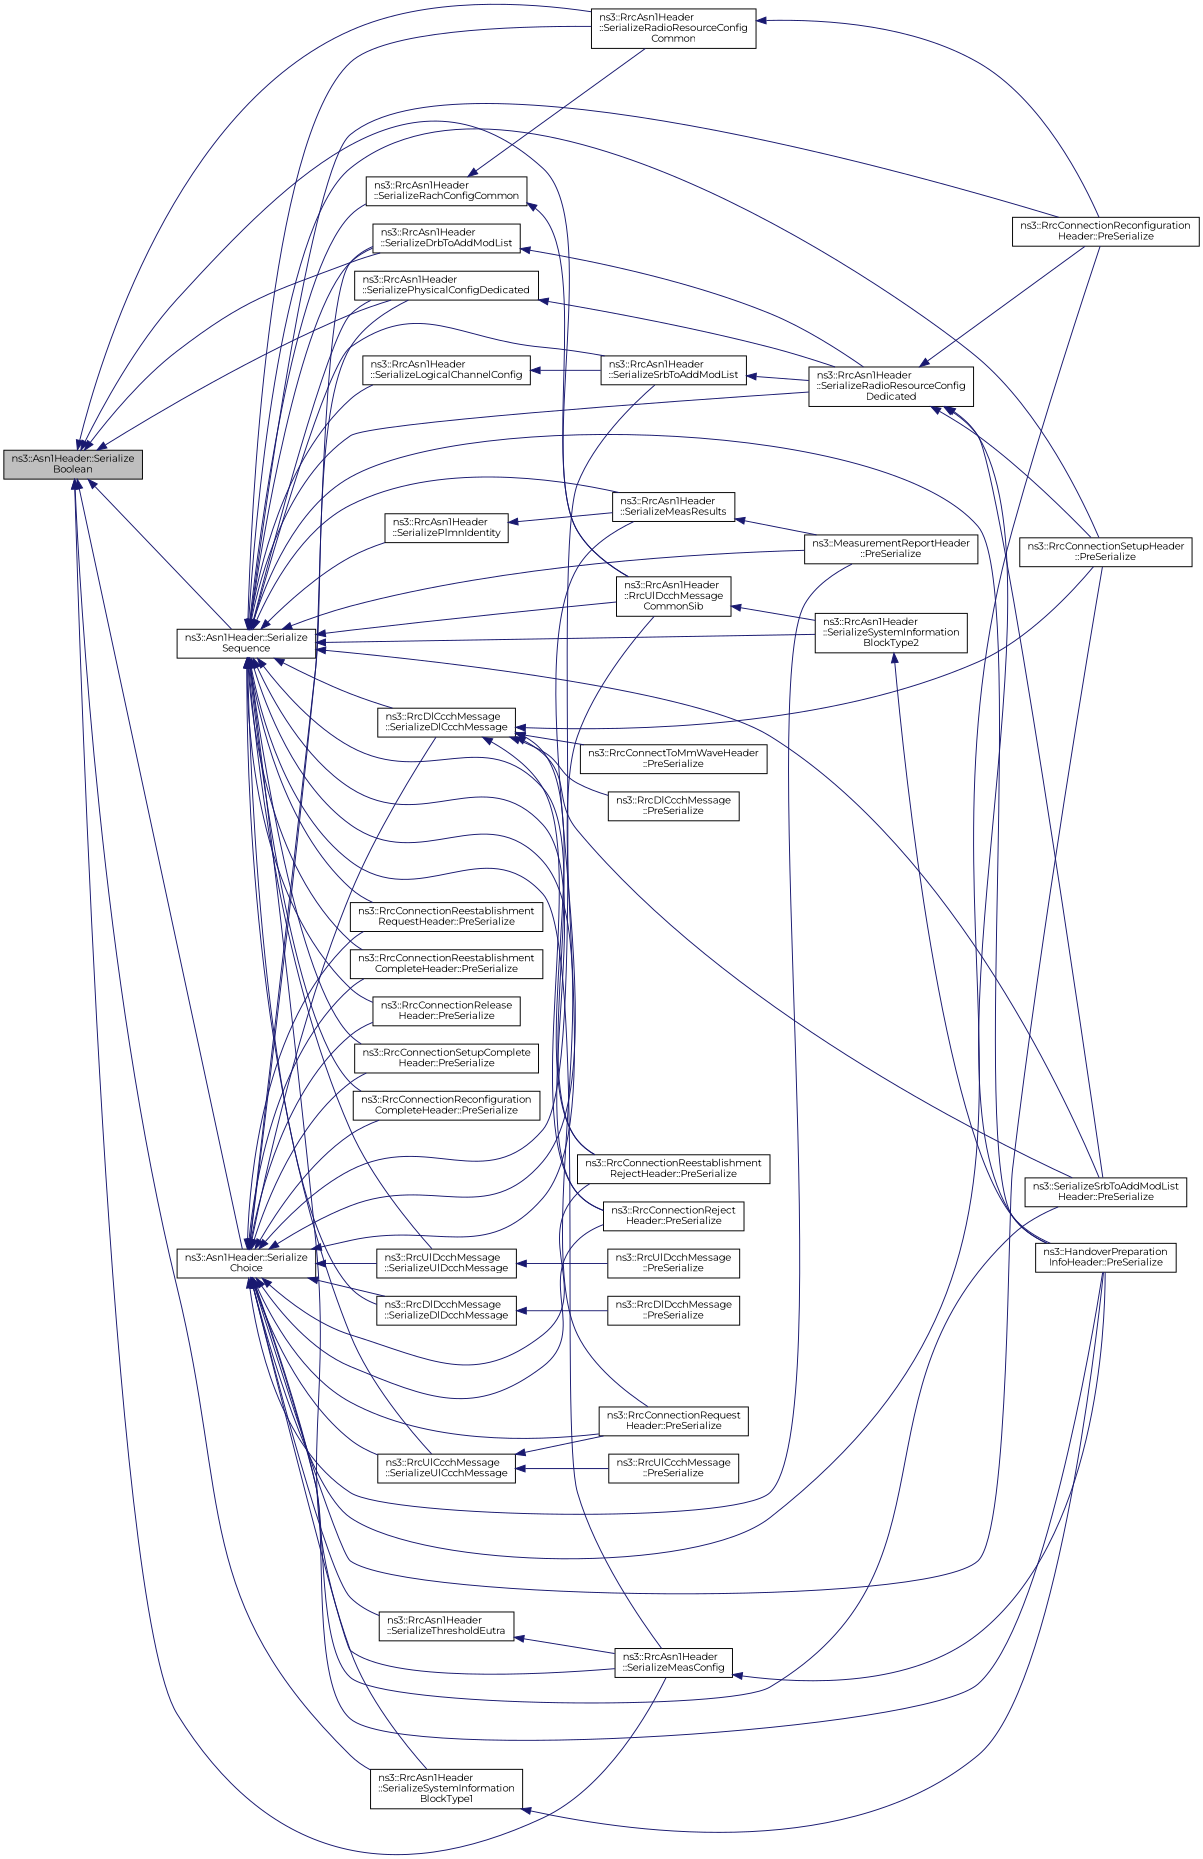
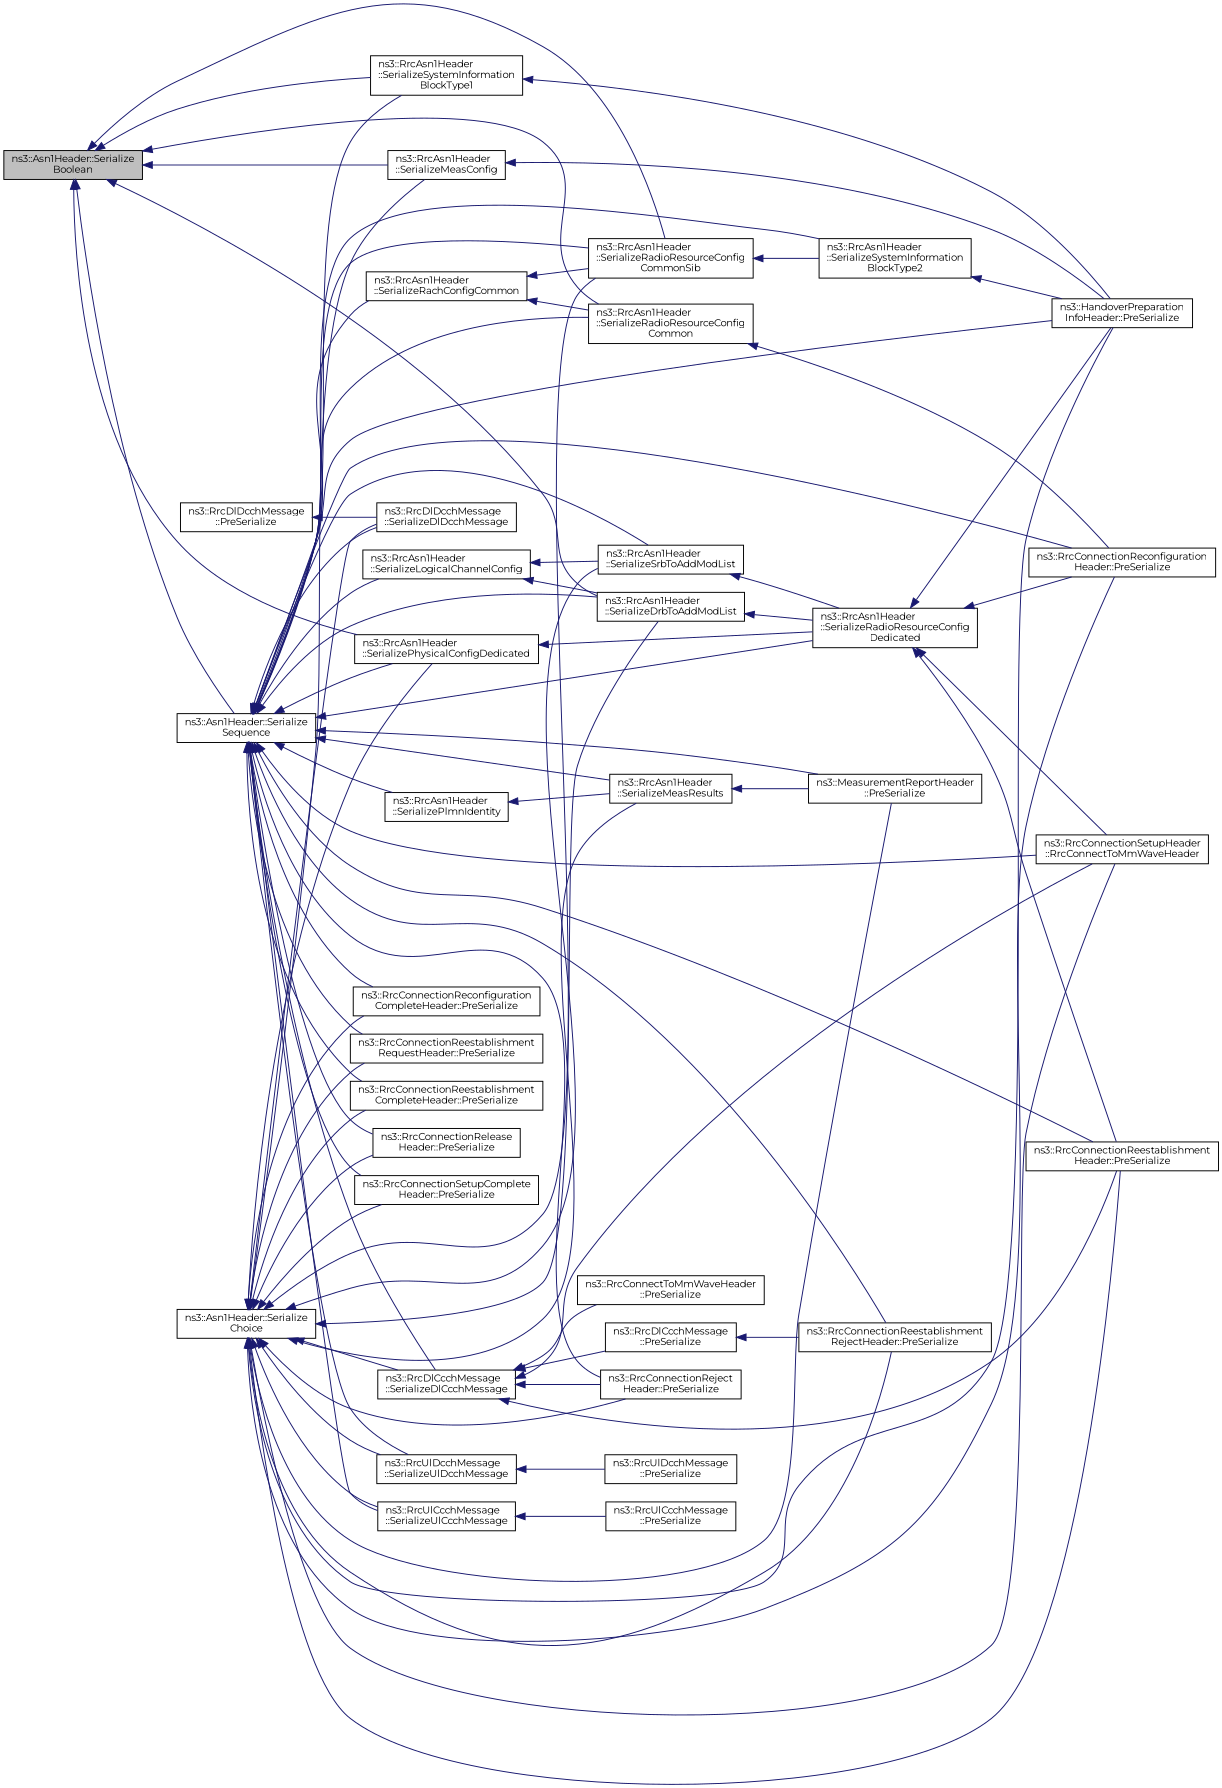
node "ns3::RrcConnectionSetupHeader ::PreSerialize": label "ns3::RrcConnectionSetupHeader ::PreSerialize" -> "ns3::RrcConnectionSetupHeader ::RrcConnectToMmWaveHeader"
edge "ns3::RrcAsn1Header ::SerializeDrbToAddModList" -> "ns3::RrcAsn1Header ::SerializeLogicalChannelConfig": added
node "ns3::RrcAsn1Header ::RrcUlDcchMessage CommonSib": label "ns3::RrcAsn1Header ::RrcUlDcchMessage CommonSib" -> "ns3::RrcAsn1Header ::SerializeRadioResourceConfig CommonSib"
edge "ns3::Asn1Header::Serialize Choice" -> "ns3::Asn1Header::Serialize Boolean": removed
edge "ns3::RrcAsn1Header ::SerializeMeasConfig" -> "ns3::Asn1Header::Serialize Sequence": removed
edge "ns3::RrcConnectionReestablishment RejectHeader::PreSerialize" -> "ns3::RrcDlCcchMessage ::SerializeDlCcchMessage": now "ns3::RrcConnectionReestablishment RejectHeader::PreSerialize" -> "ns3::RrcDlCcchMessage ::PreSerialize"
node "ns3::SerializeSrbToAddModList Header::PreSerialize": label "ns3::SerializeSrbToAddModList Header::PreSerialize" -> "ns3::RrcConnectionReestablishment Header::PreSerialize"
edge "ns3::RrcDlDcchMessage ::PreSerialize" -> "ns3::RrcDlDcchMessage ::SerializeDlDcchMessage": reversed
node "ns3::RrcConnectionRequest Header::PreSerialize": removed
node "ns3::RrcAsn1Header ::SerializeThresholdEutra": removed
